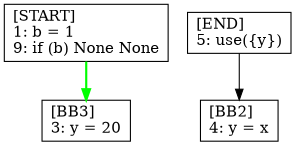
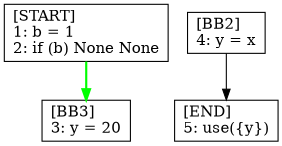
node "[START] 1: b = 1 9: if (b) None None": label "[START] 1: b = 1 9: if (b) None None" -> "[START] 1: b = 1 2: if (b) None None"
edge "[END] 5: use({y})" -> "[BB2] 4: y = x": reversed
